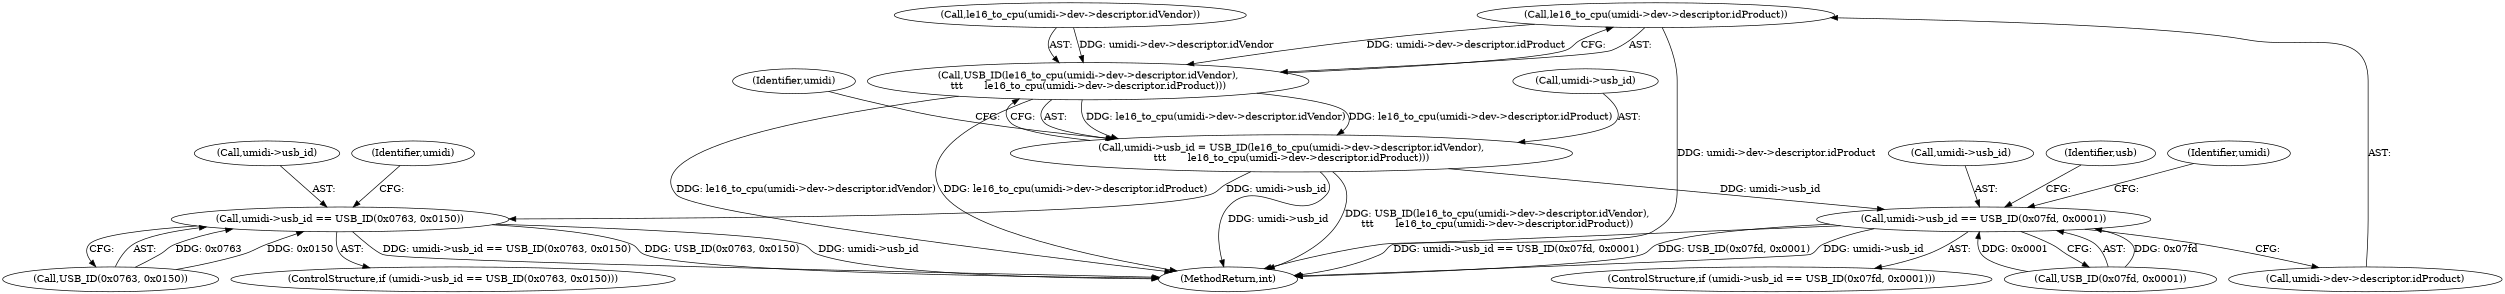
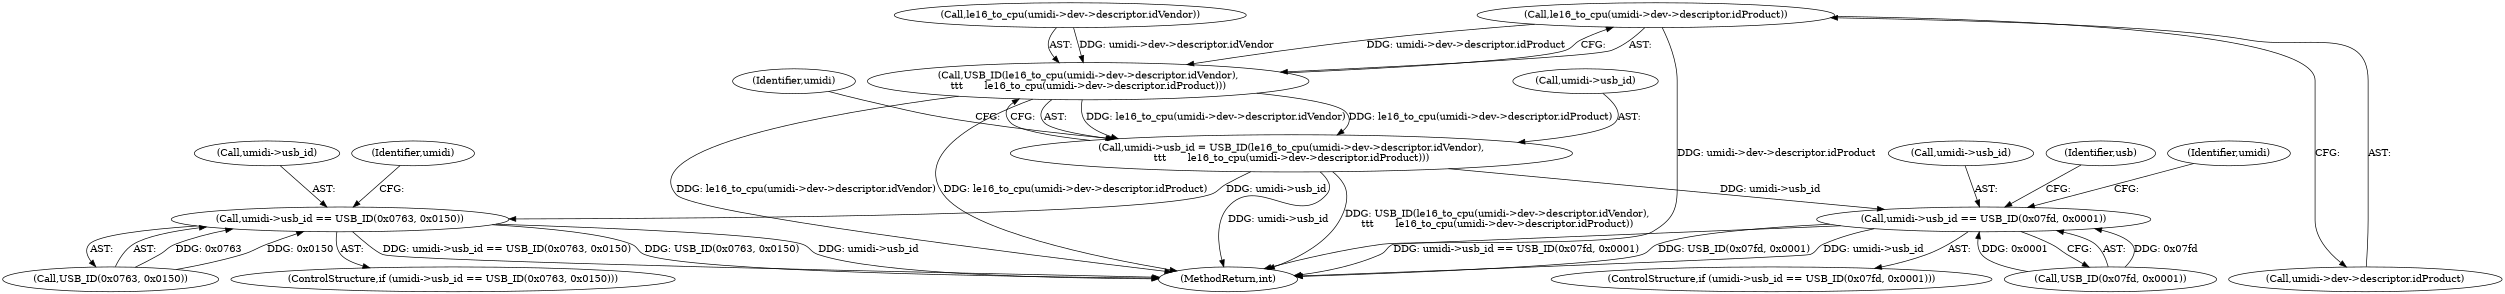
edge "(Call,umidi->usb_id == USB_ID(0x07fd, 0x0001))" -> "(Call,umidi->dev->descriptor.idProduct)": now "(Call,le16_to_cpu(umidi->dev->descriptor.idProduct))" -> "(Call,umidi->dev->descriptor.idProduct)"
edge "(Call,umidi->usb_id == USB_ID(0x0763, 0x0150))" -> "(Call,USB_ID(0x0763, 0x0150))": label "CFG: " -> "AST: "
